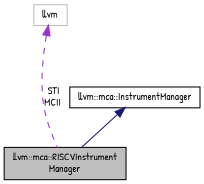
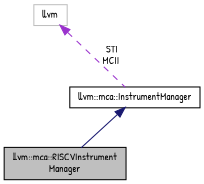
edge "llvm::mca::RISCVInstrument Manager" -> "llvm": now "llvm::mca::InstrumentManager" -> "llvm"
